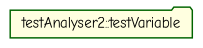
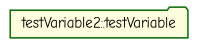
node "testAnalyser2::testVariable": label "testAnalyser2::testVariable" -> "testVariable2::testVariable"
